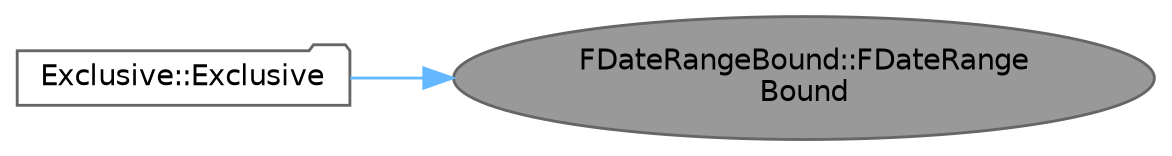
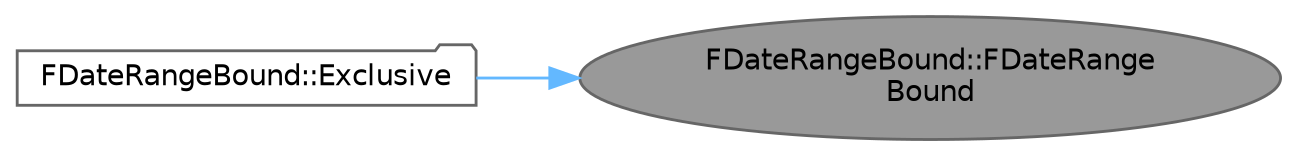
node "Exclusive::Exclusive": label "Exclusive::Exclusive" -> "FDateRangeBound::Exclusive"
